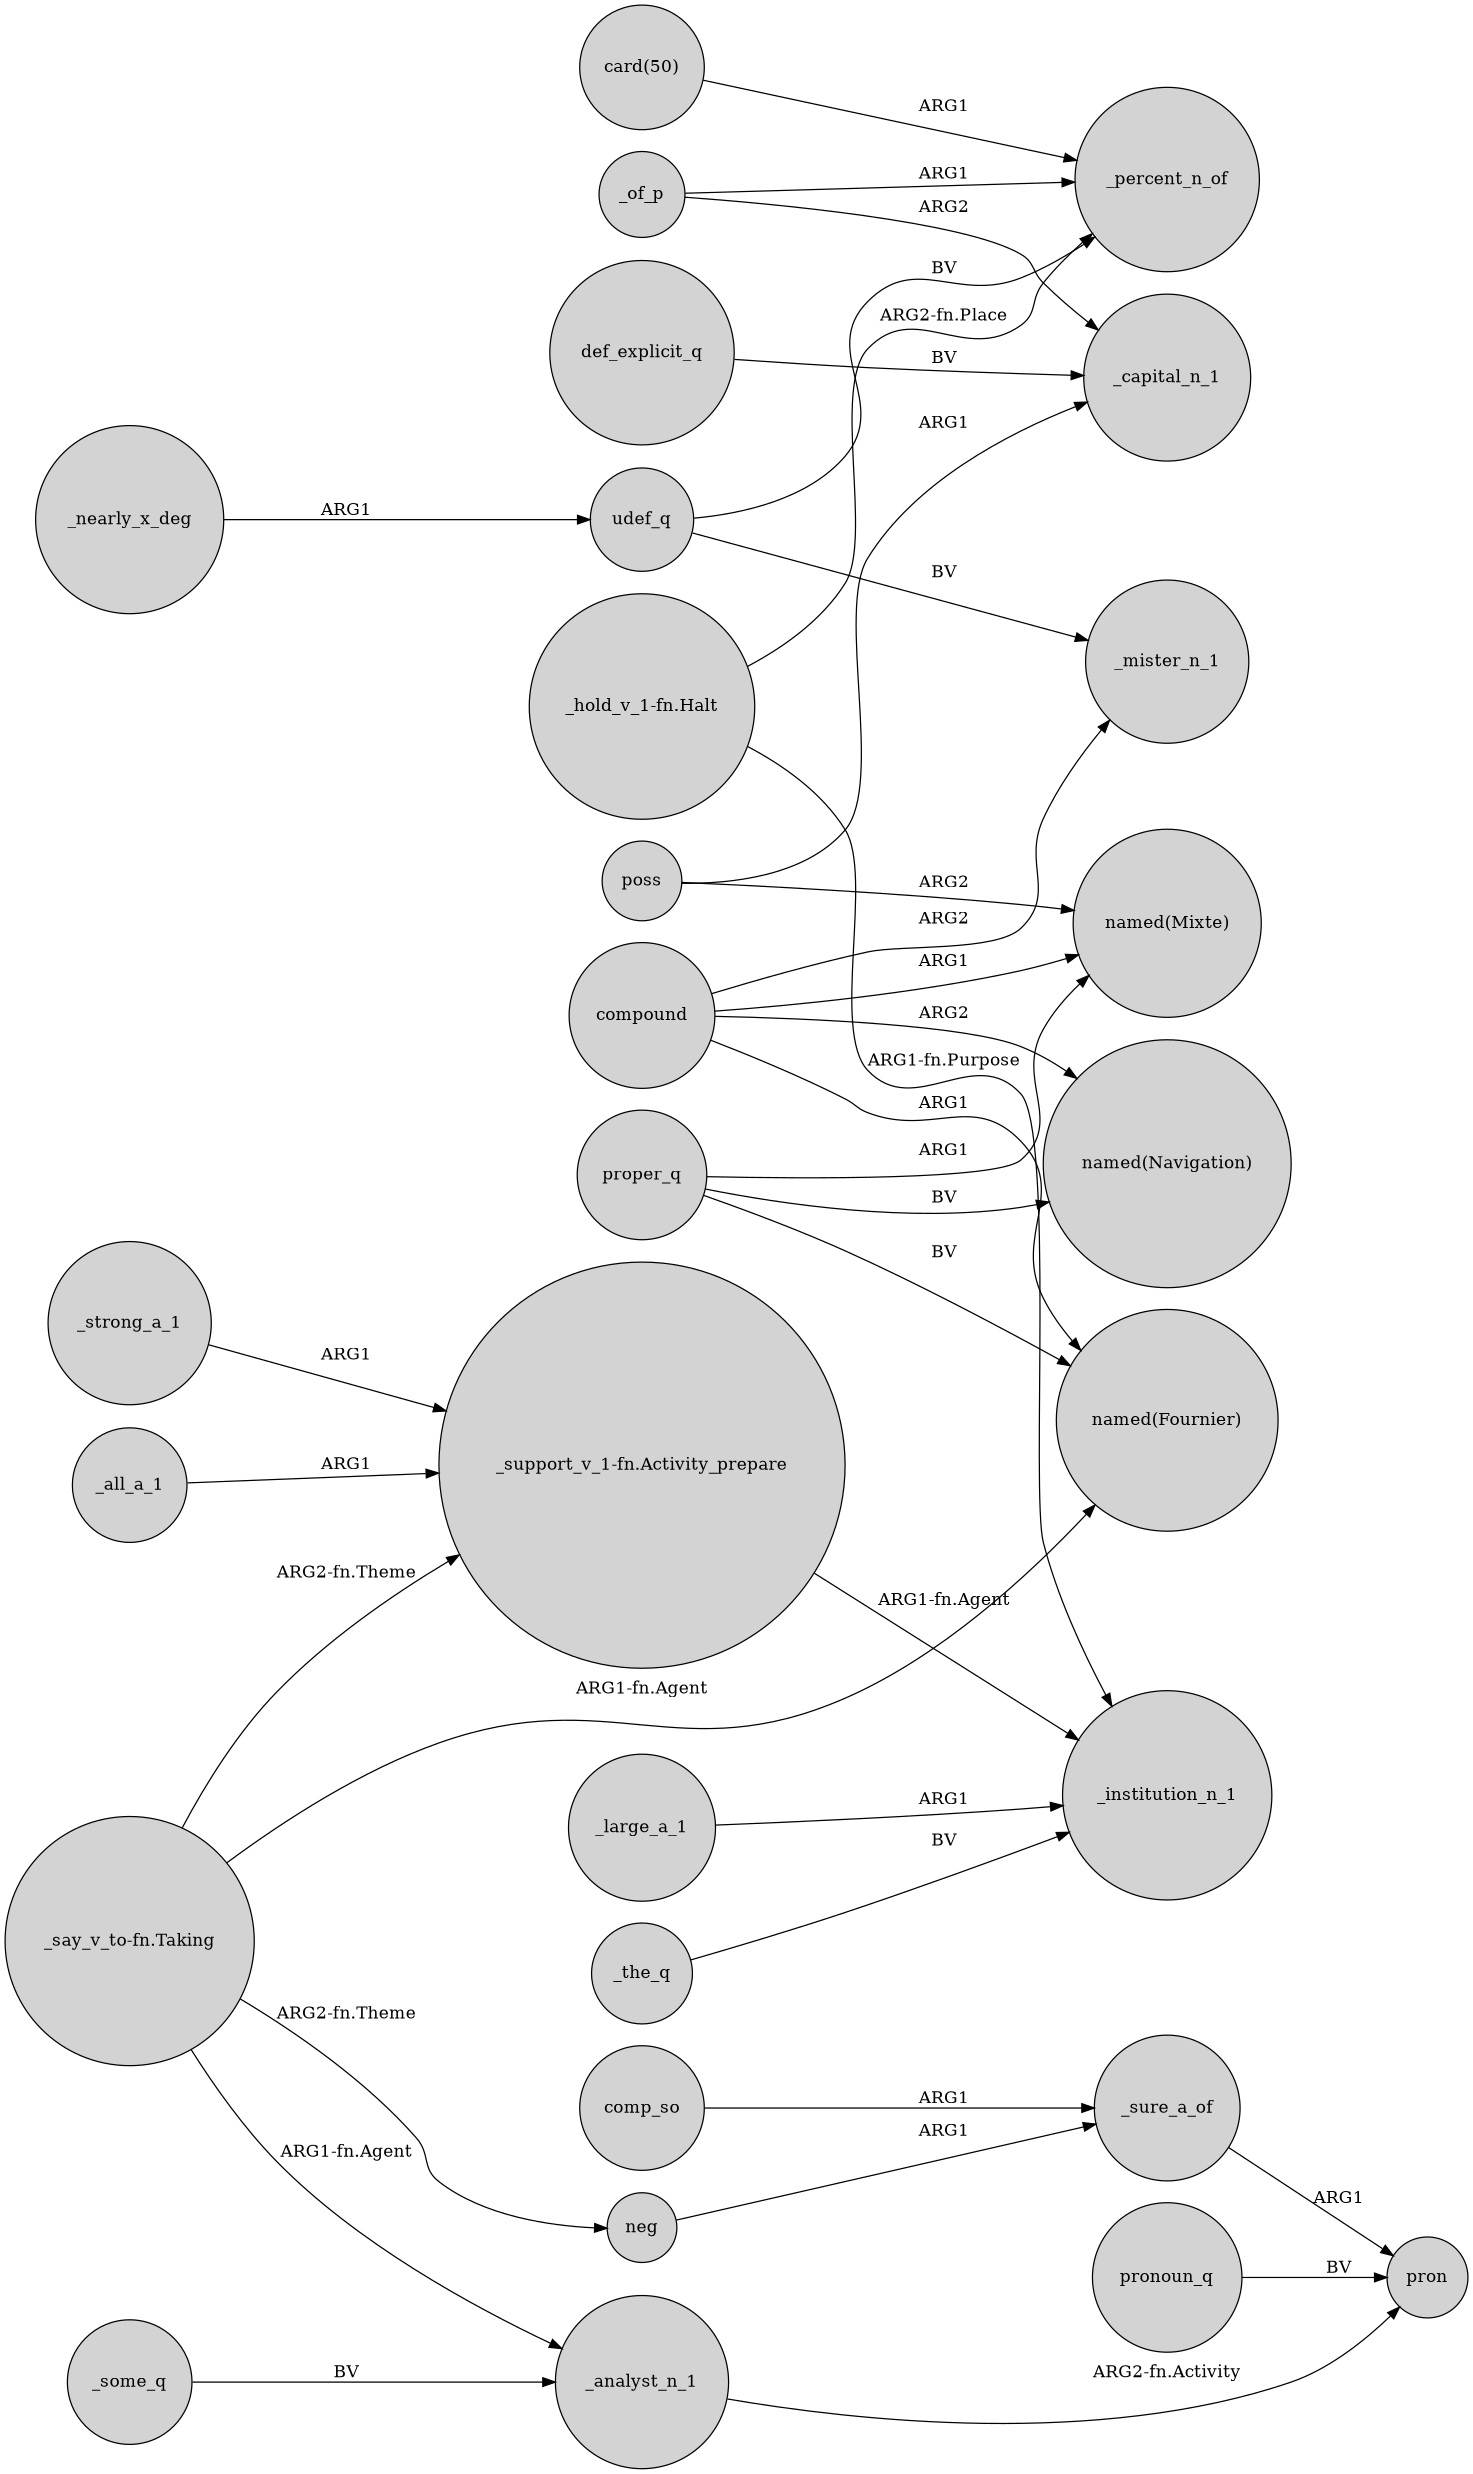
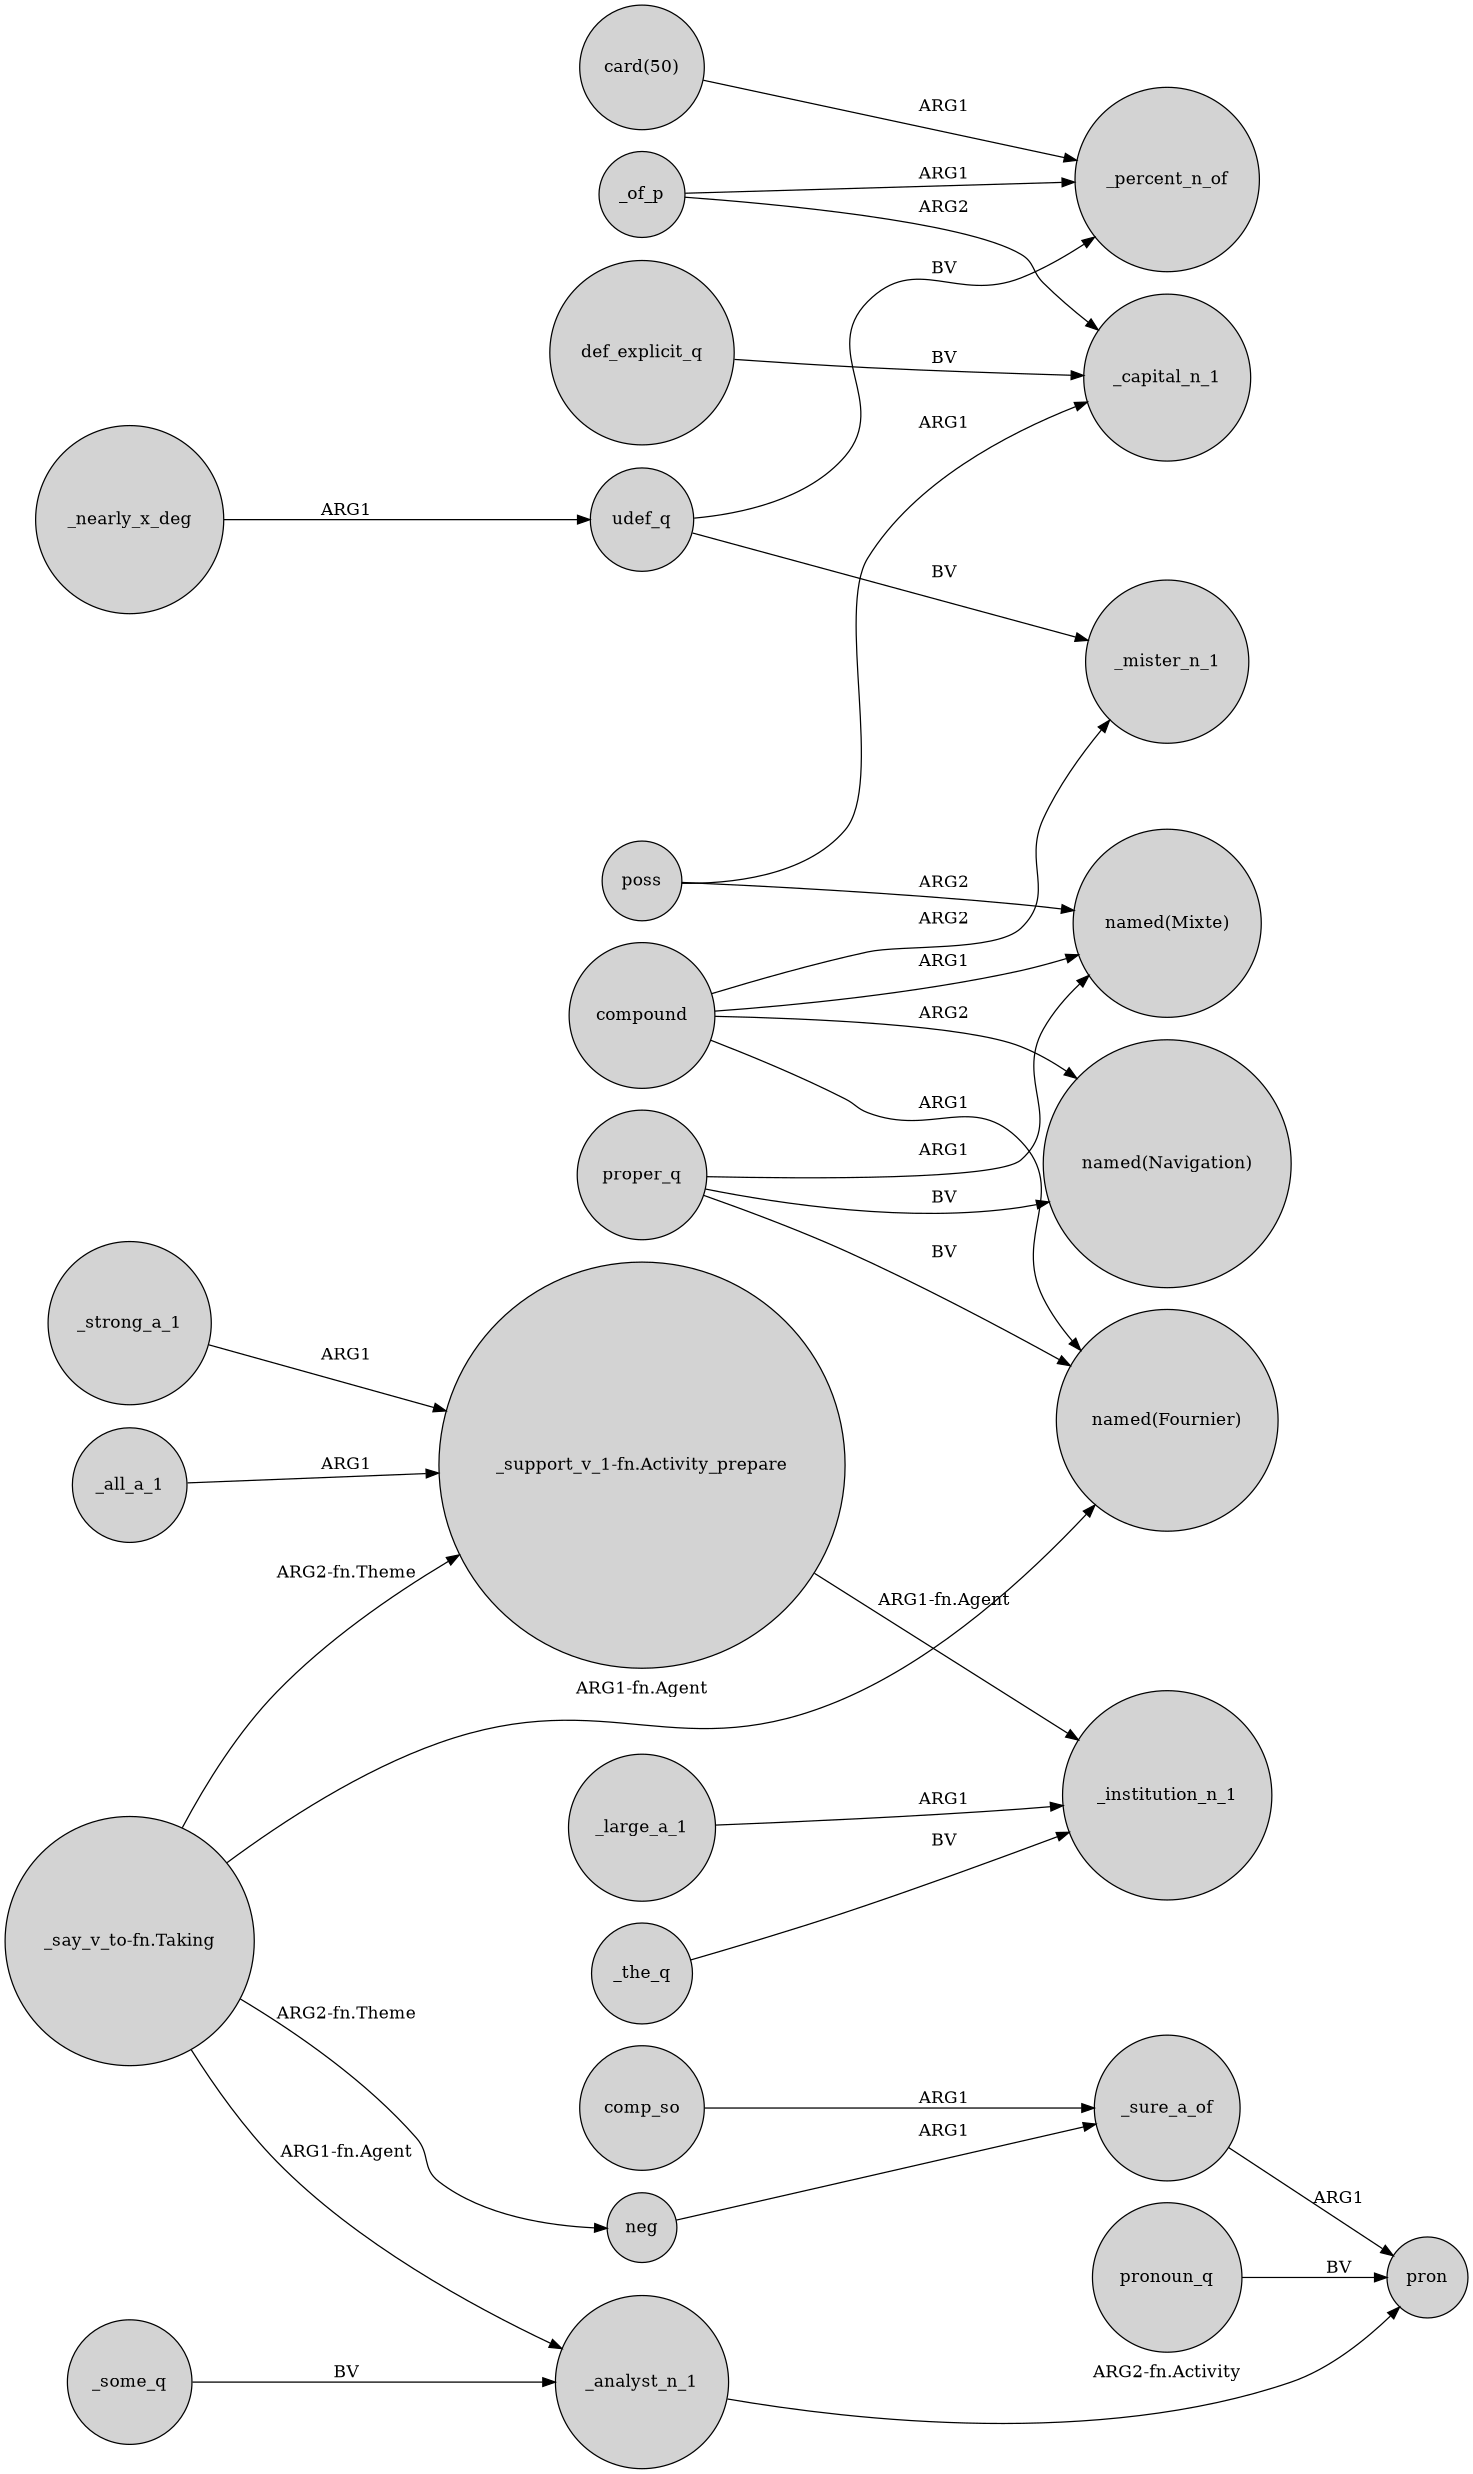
node "_hold_v_1-fn.Halt": removed
